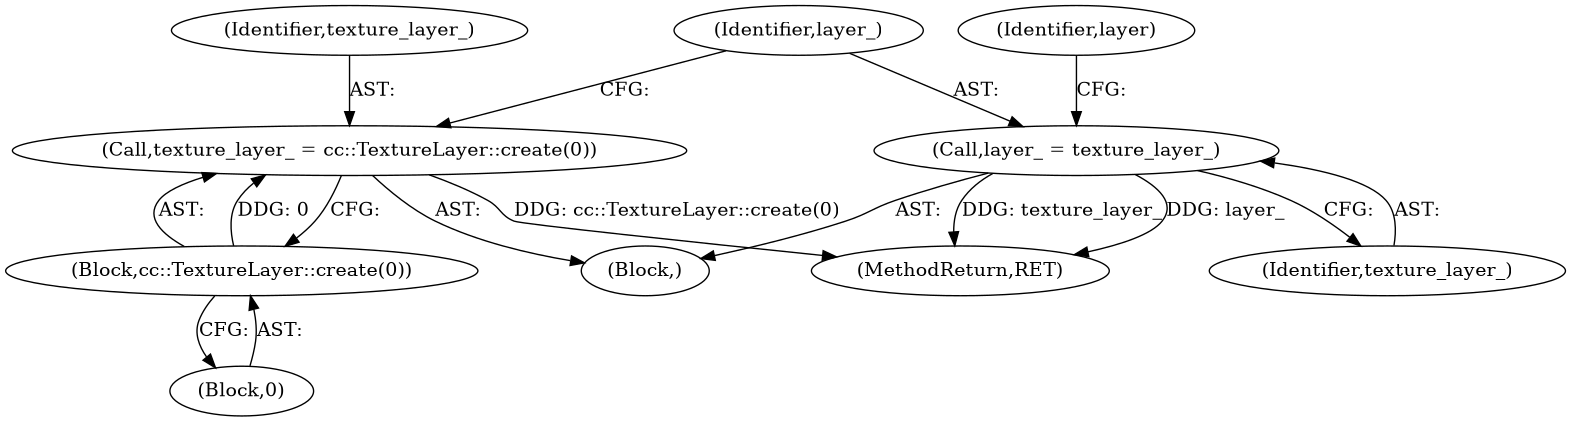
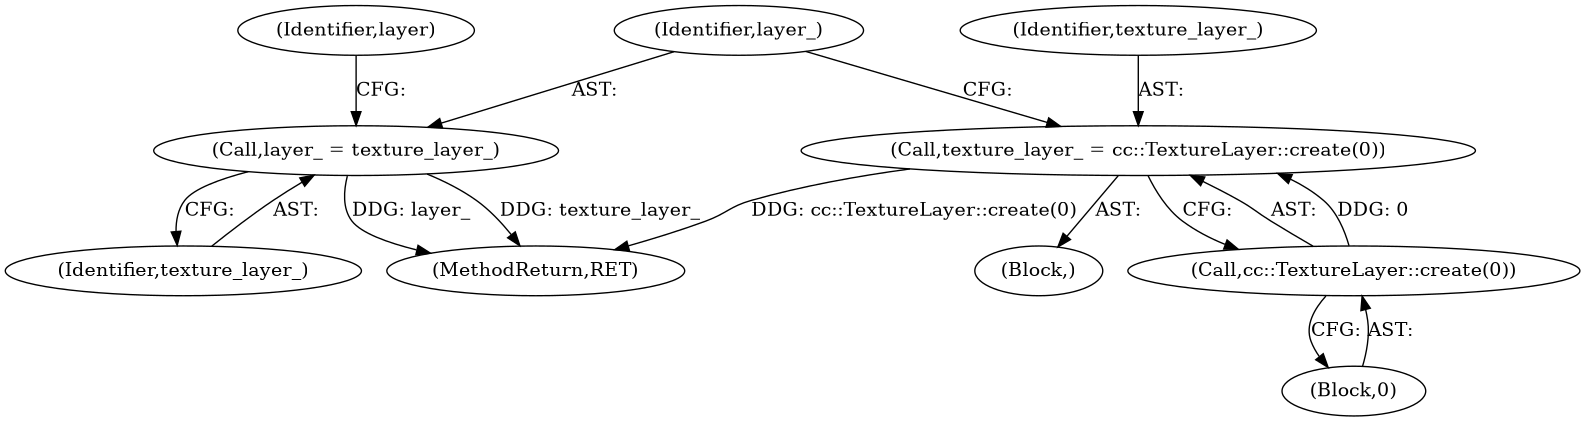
edge "(Call,layer_ = texture_layer_)" -> "(Block,)": removed, label "AST:"
node "(Block,cc::TextureLayer::create(0))": label "(Block,cc::TextureLayer::create(0))" -> "(Call,cc::TextureLayer::create(0))"
